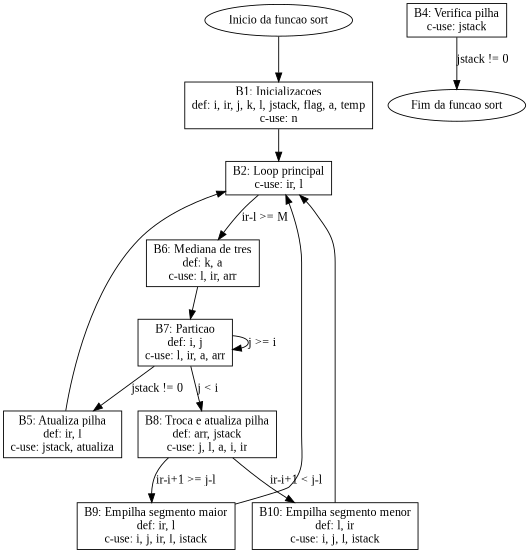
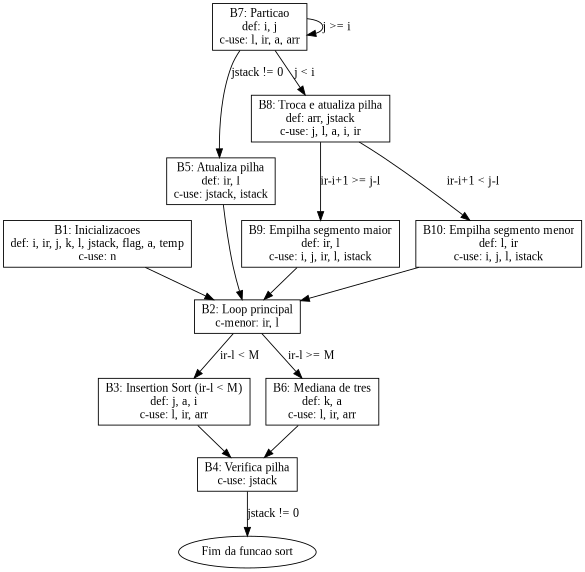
node "Inicio da funcao sort": removed
node "B2: Loop principal c-use: ir, l": label "B2: Loop principal c-use: ir, l" -> "B2: Loop principal c-menor: ir, l"
edge "B6: Mediana de tres def: k, a c-use: l, ir, arr" -> "B7: Particao def: i, j c-use: l, ir, a, arr": now "B6: Mediana de tres def: k, a c-use: l, ir, arr" -> "B4: Verifica pilha c-use: jstack"
node "B3: Insertion Sort (ir-l < M) def: j, a, i c-use: l, ir, arr": added
node "B5: Atualiza pilha def: ir, l c-use: jstack, atualiza": label "B5: Atualiza pilha def: ir, l c-use: jstack, atualiza" -> "B5: Atualiza pilha def: ir, l c-use: jstack, istack"
